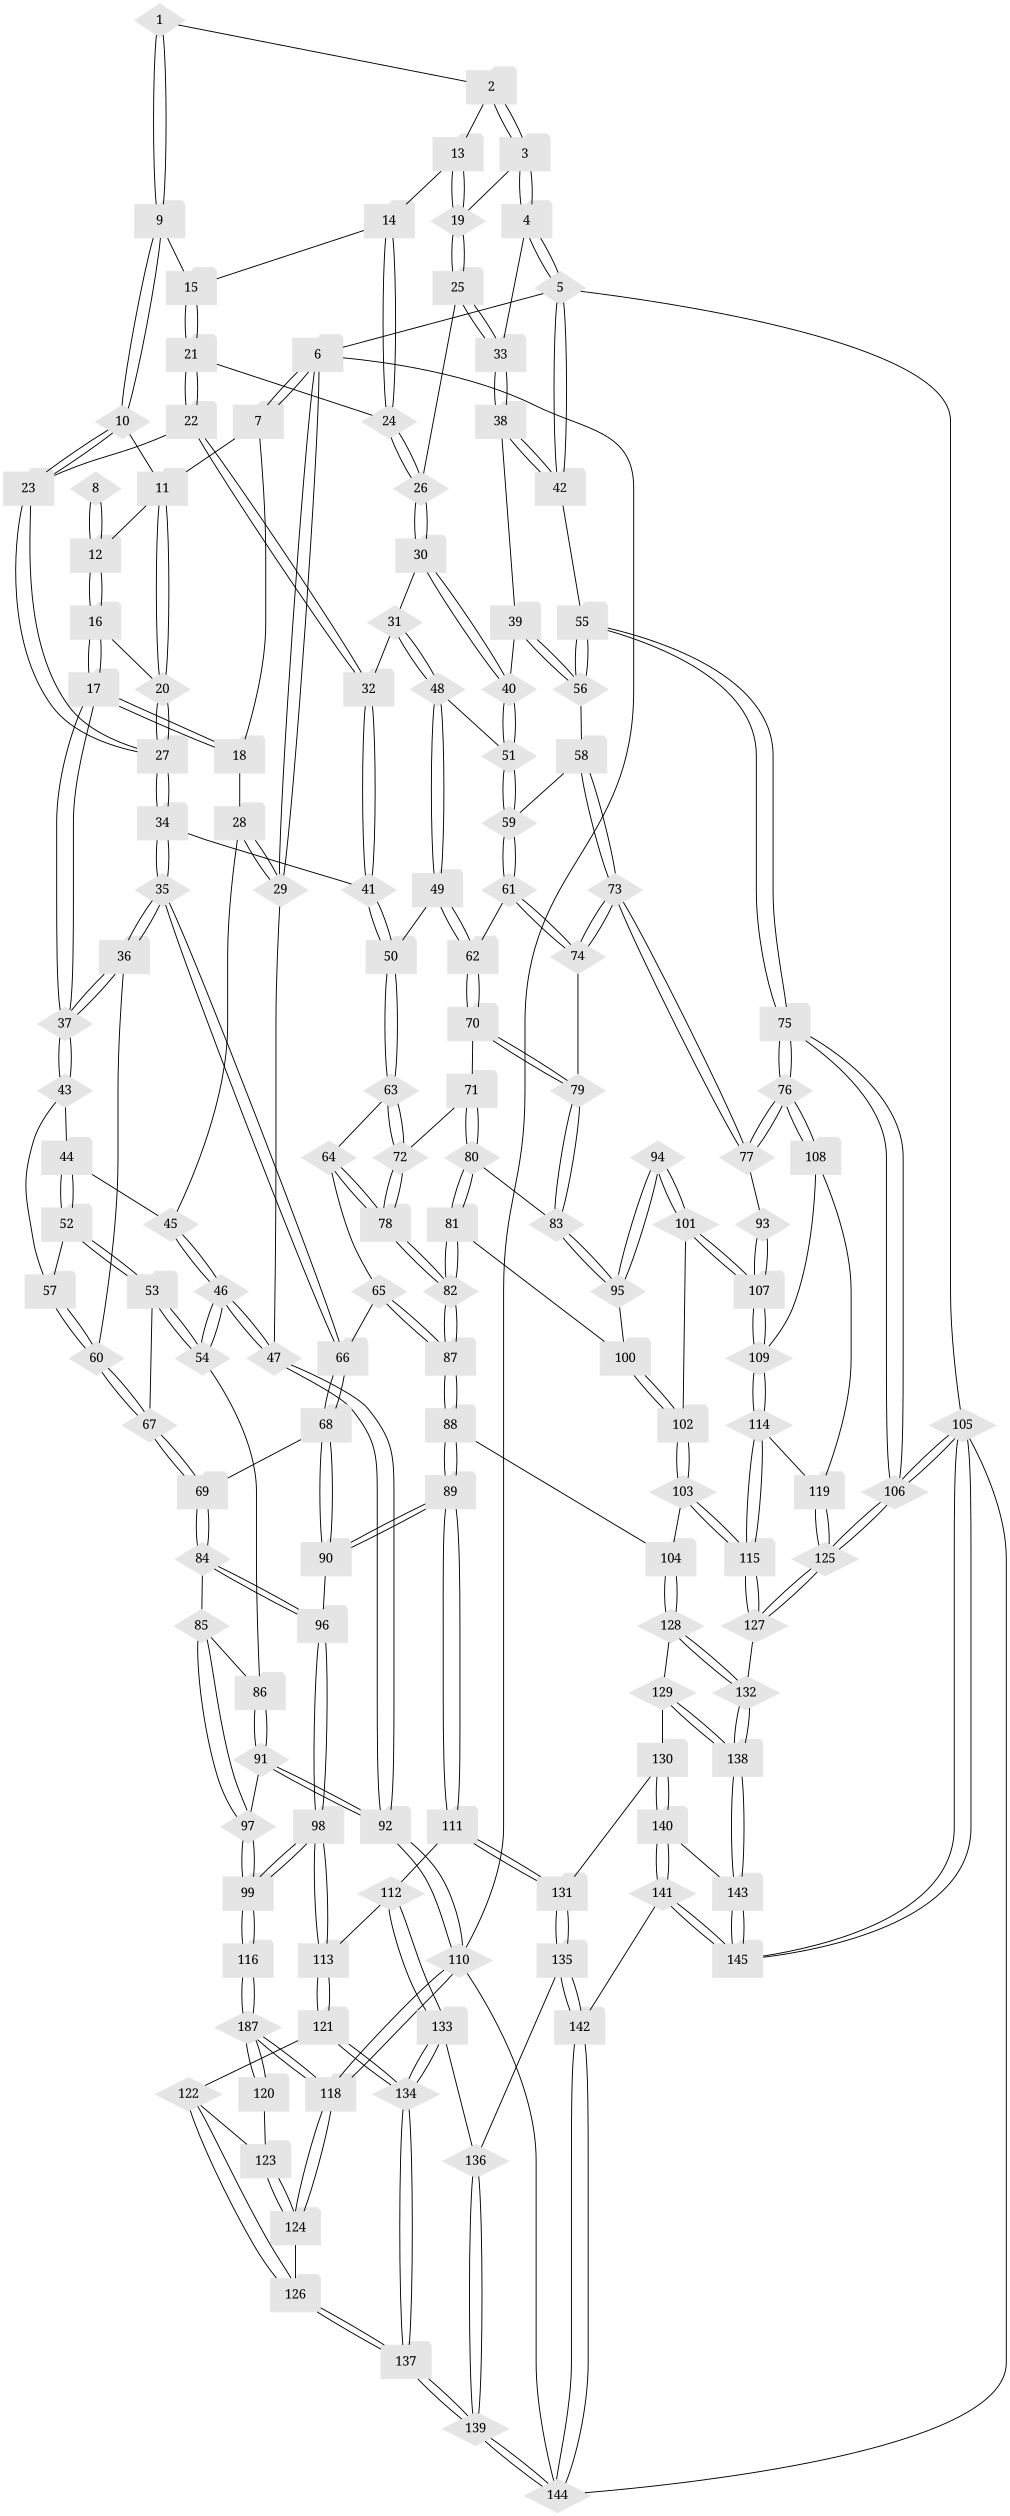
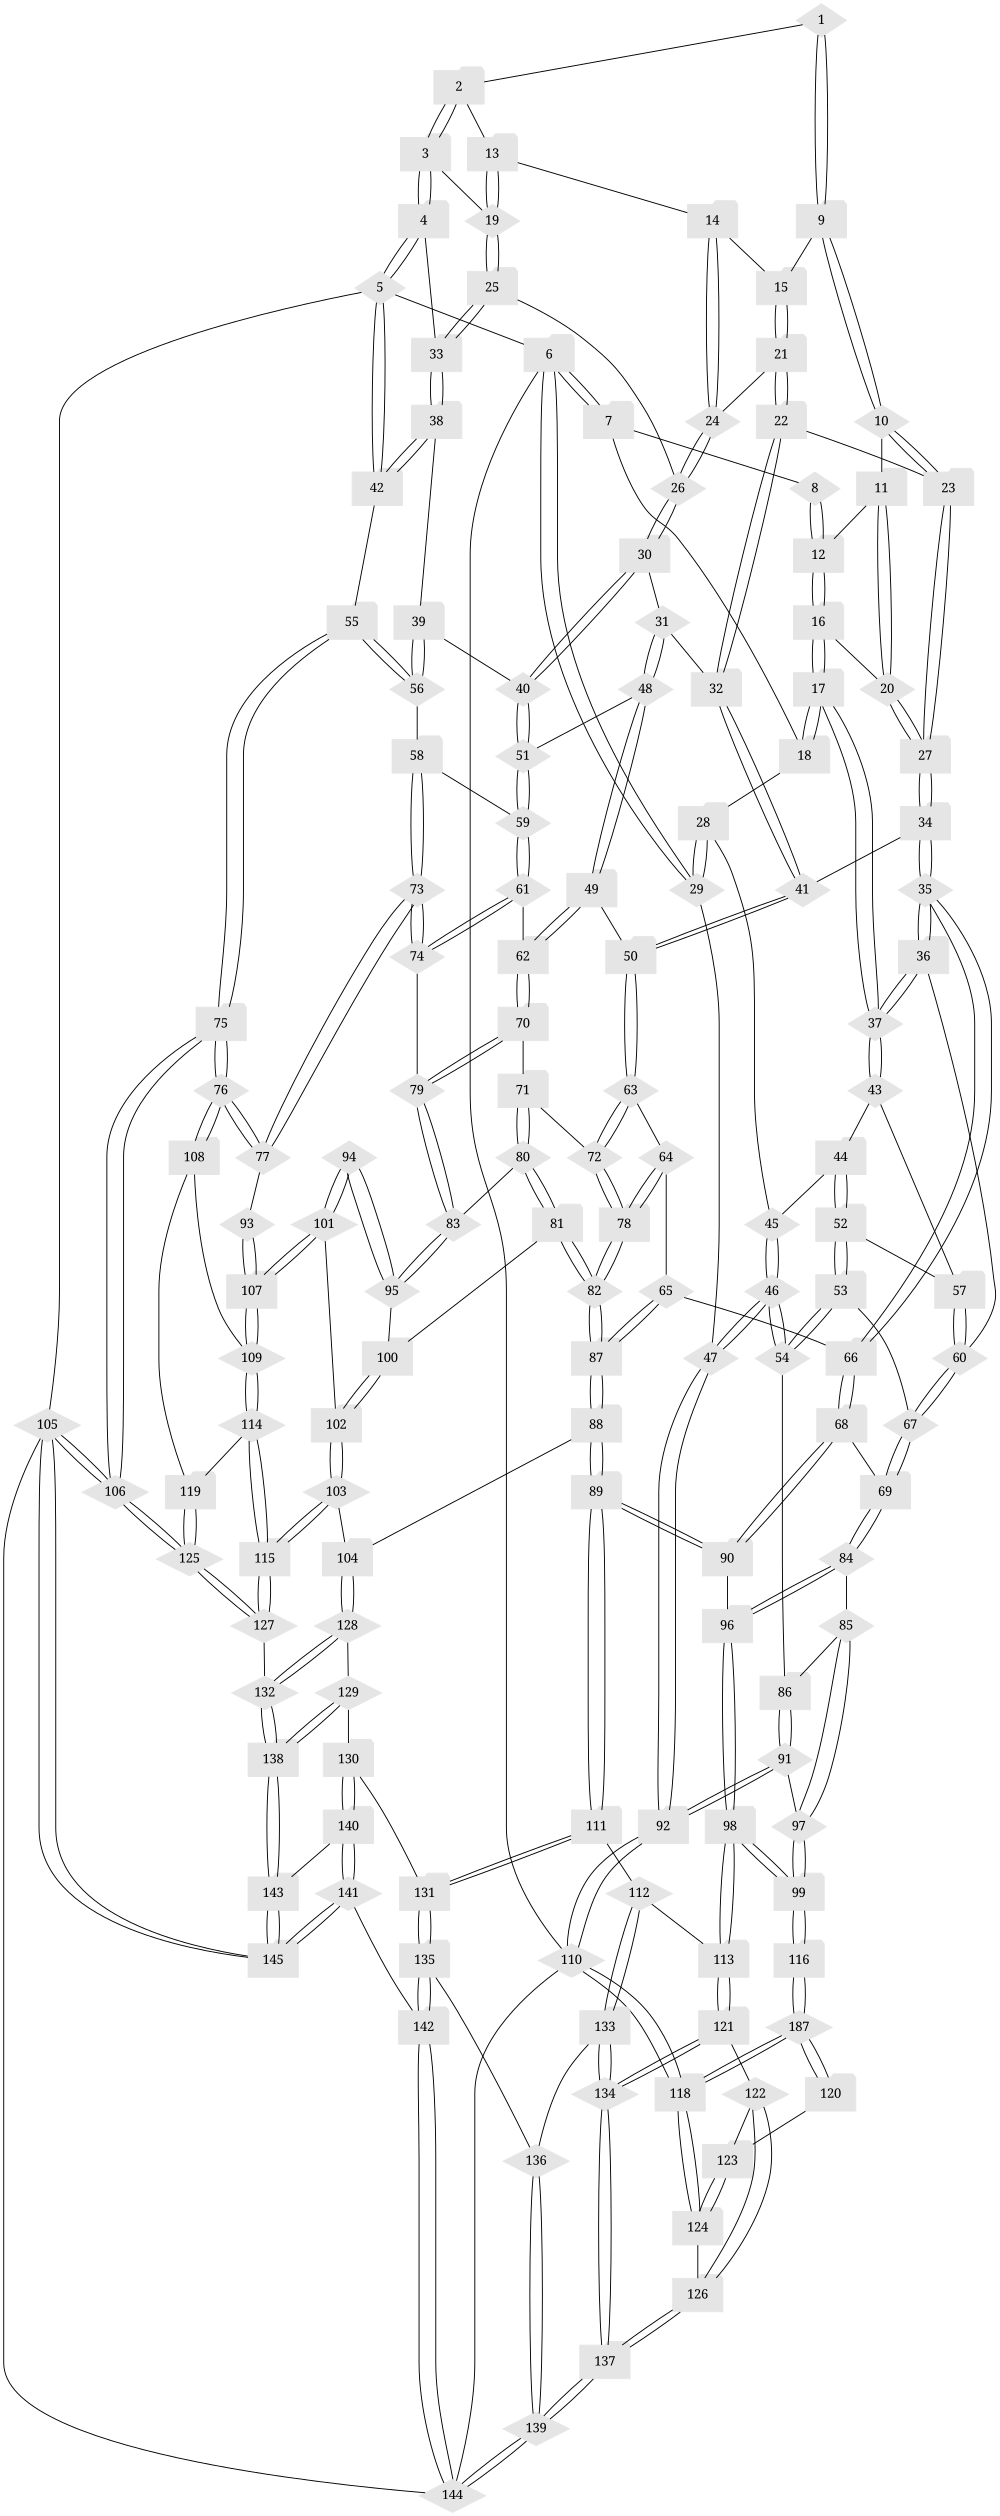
edge "7" -- "11": now "7" -- "8"
